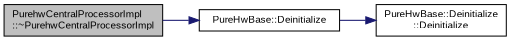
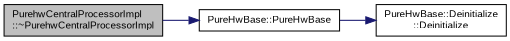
node "PureHwBase::Deinitialize": label "PureHwBase::Deinitialize" -> "PureHwBase::PureHwBase"
